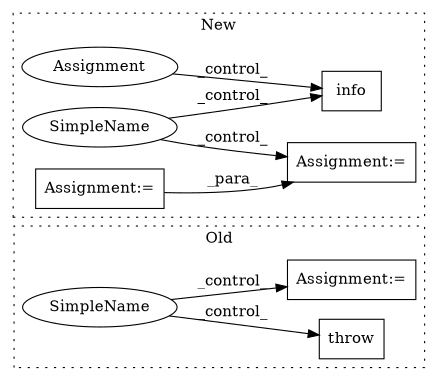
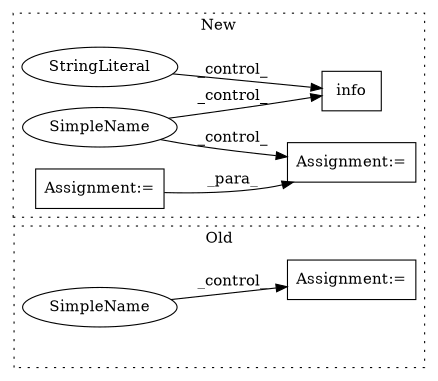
node "Assignment": label "Assignment" -> "StringLiteral"
node "throw": removed
